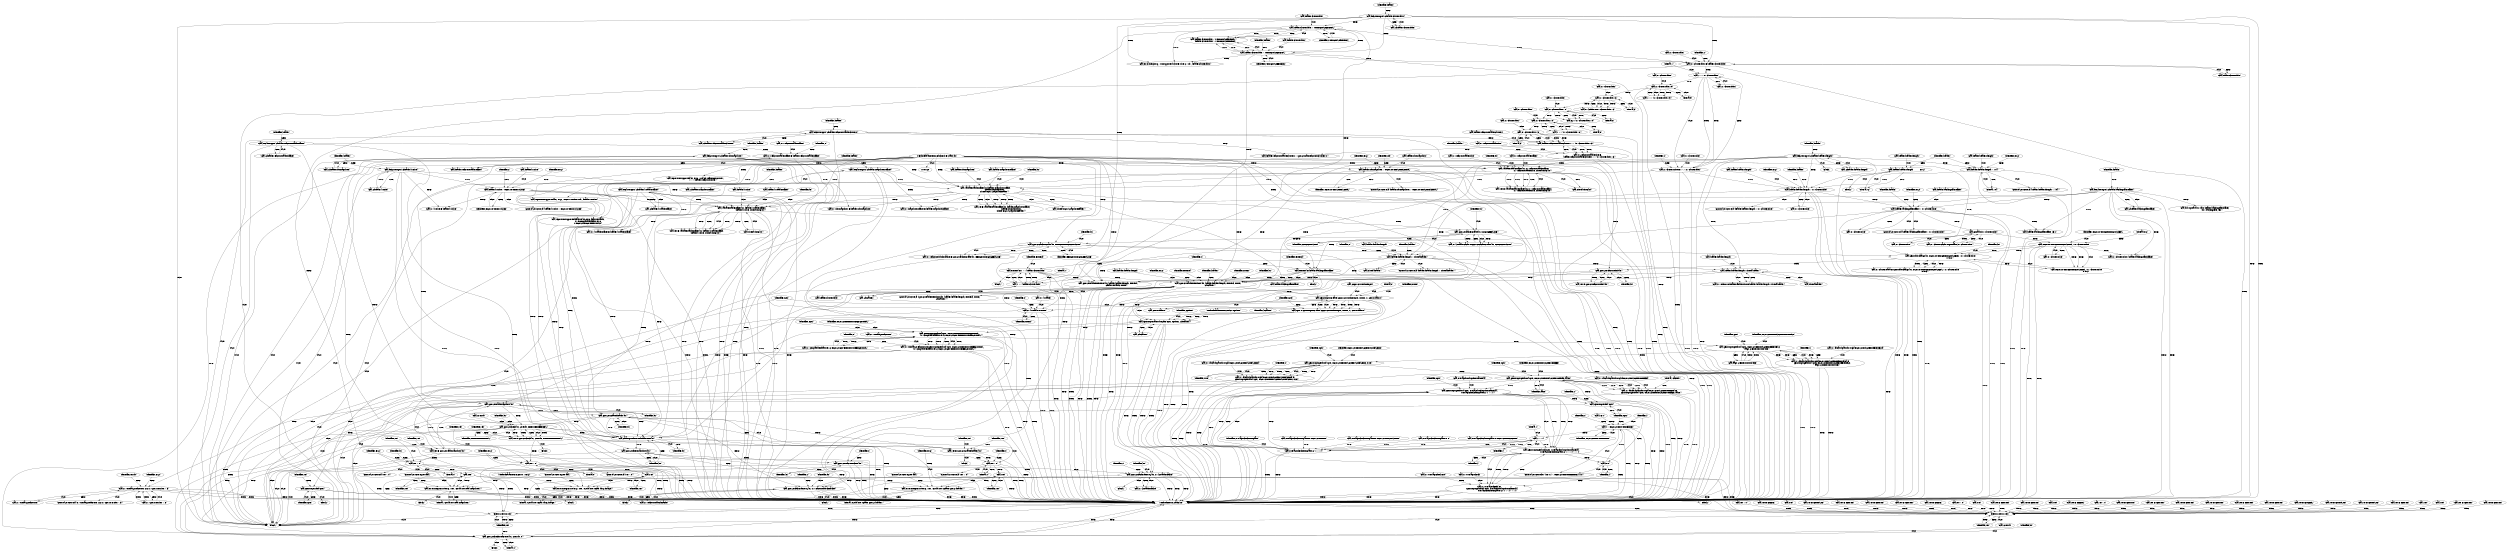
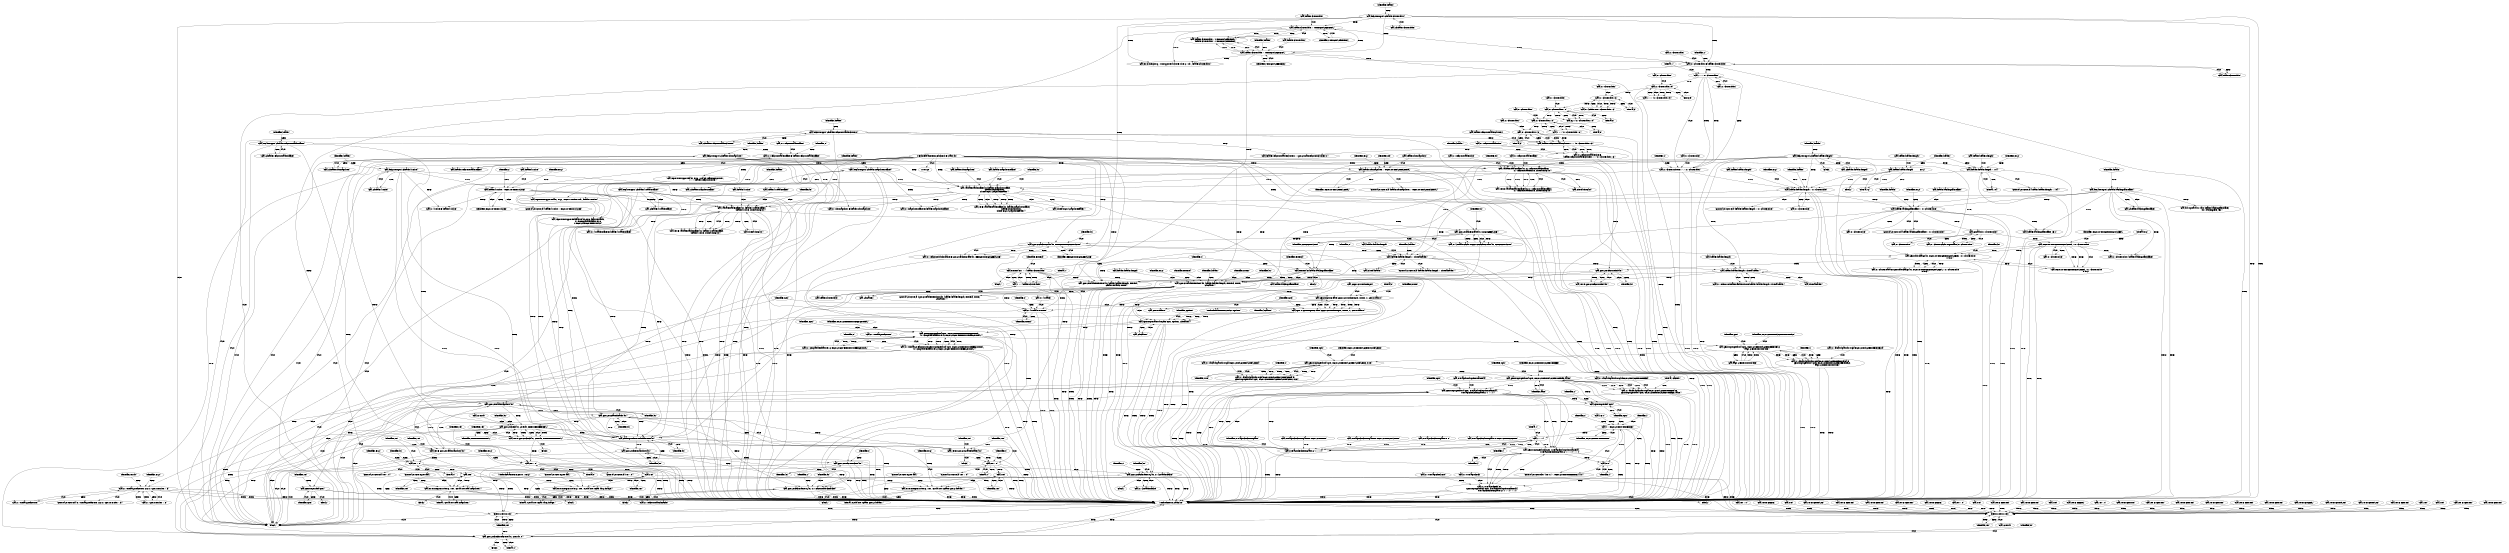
edge "(Call,be32_to_cpus(&header.cluster_bits))" -> "(Call,&header.cluster_bits)": removed, label "CFG:"
node "(Literal,9)": label "(Literal,9)" -> "(QDict,9)"
edge "(Call,&header.l1_size)" -> "(Call,be32_to_cpus(&header.l1_size))": label "DDG: " -> "AST: "
edge "(Identifier,QCOW_MAX_SNAPSHOTS)" -> "(Call,header.nb_snapshots > QCOW_MAX_SNAPSHOTS)": label "CFG: " -> "AST: "
edge "(Call,be64_to_cpus(&header.snapshots_offset))" -> "(Call,&header.snapshots_offset)": added, label "CFG:"
edge "(Call,header.cluster_bits > MAX_CLUSTER_BITS)" -> "(Call,1 << header.cluster_bits)": removed, label "DDG:"
